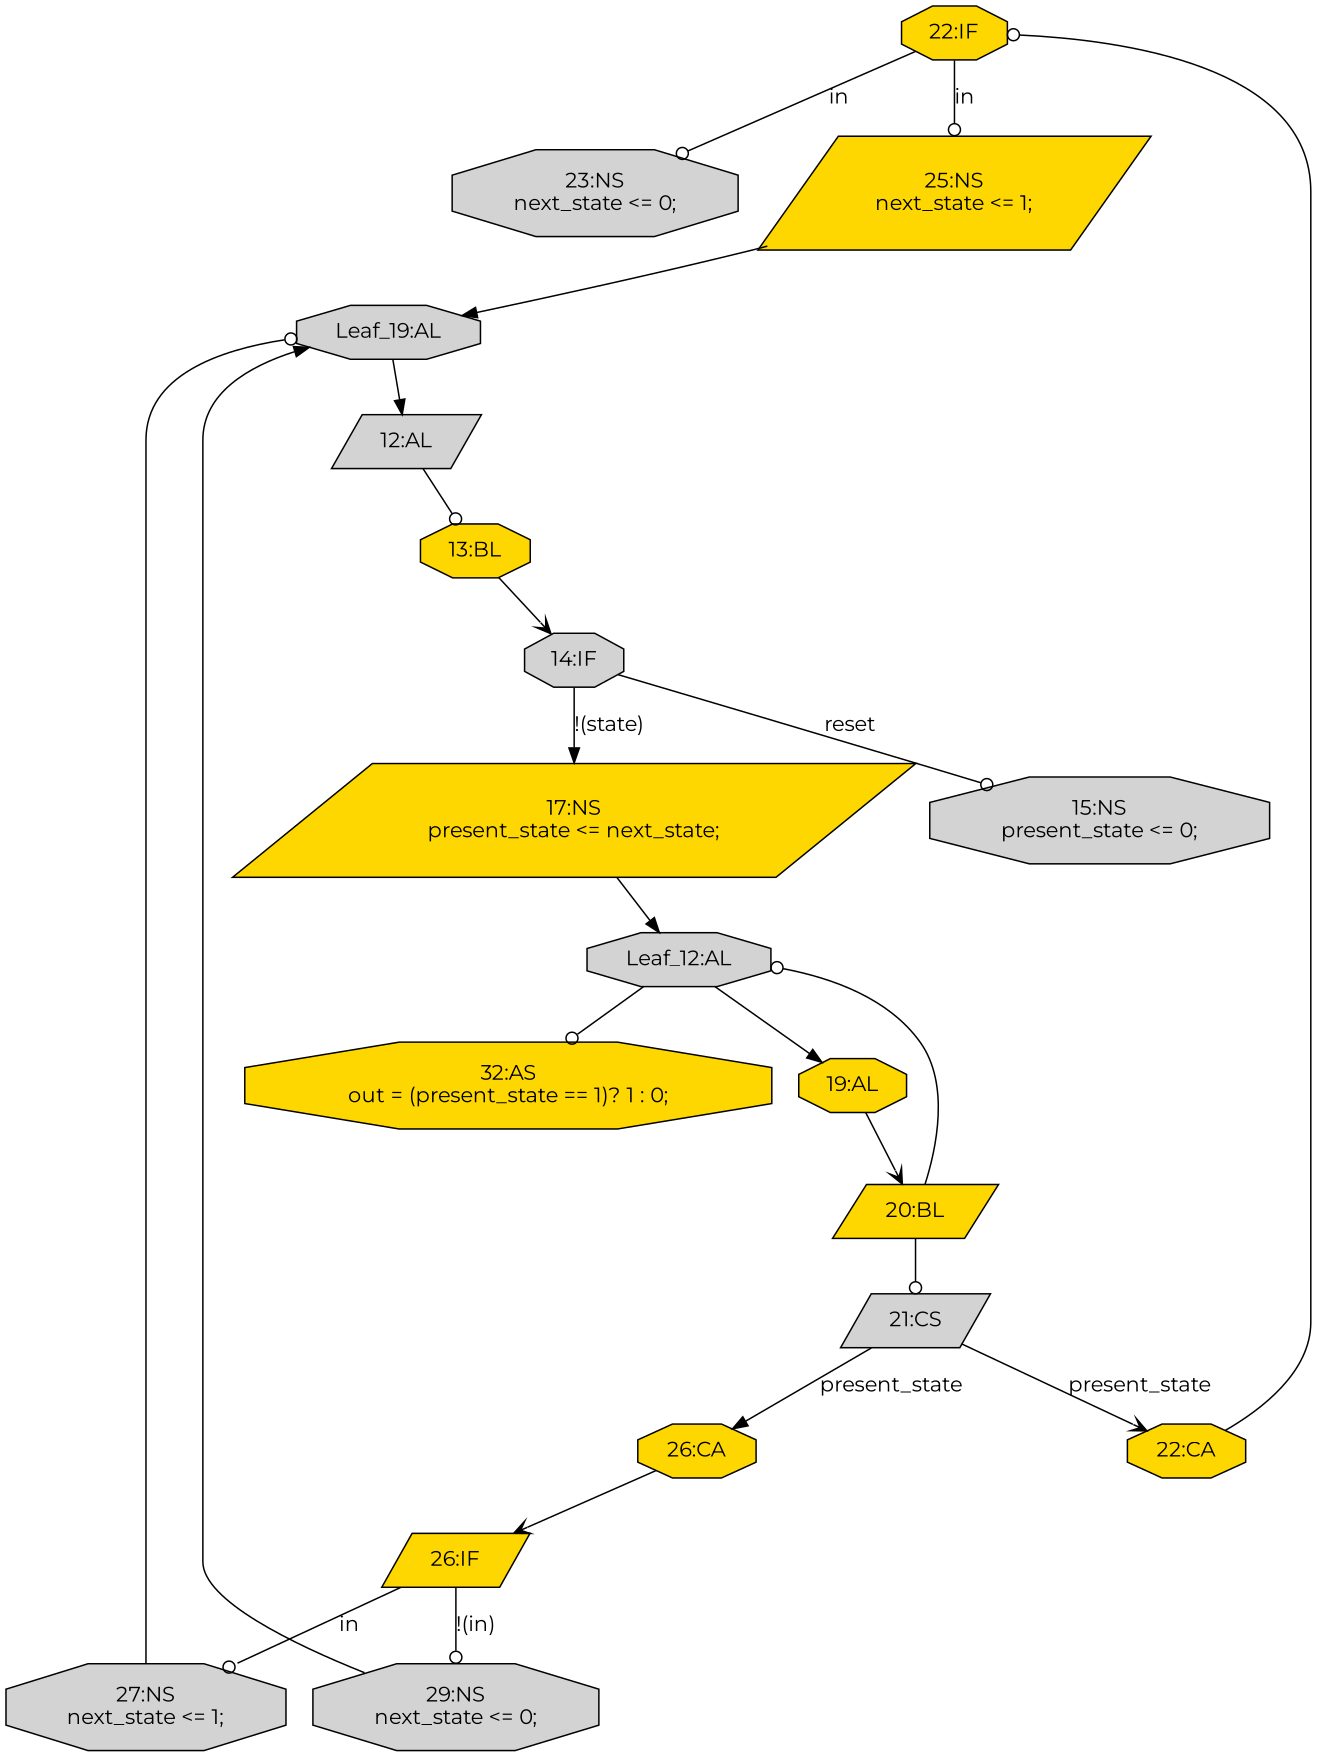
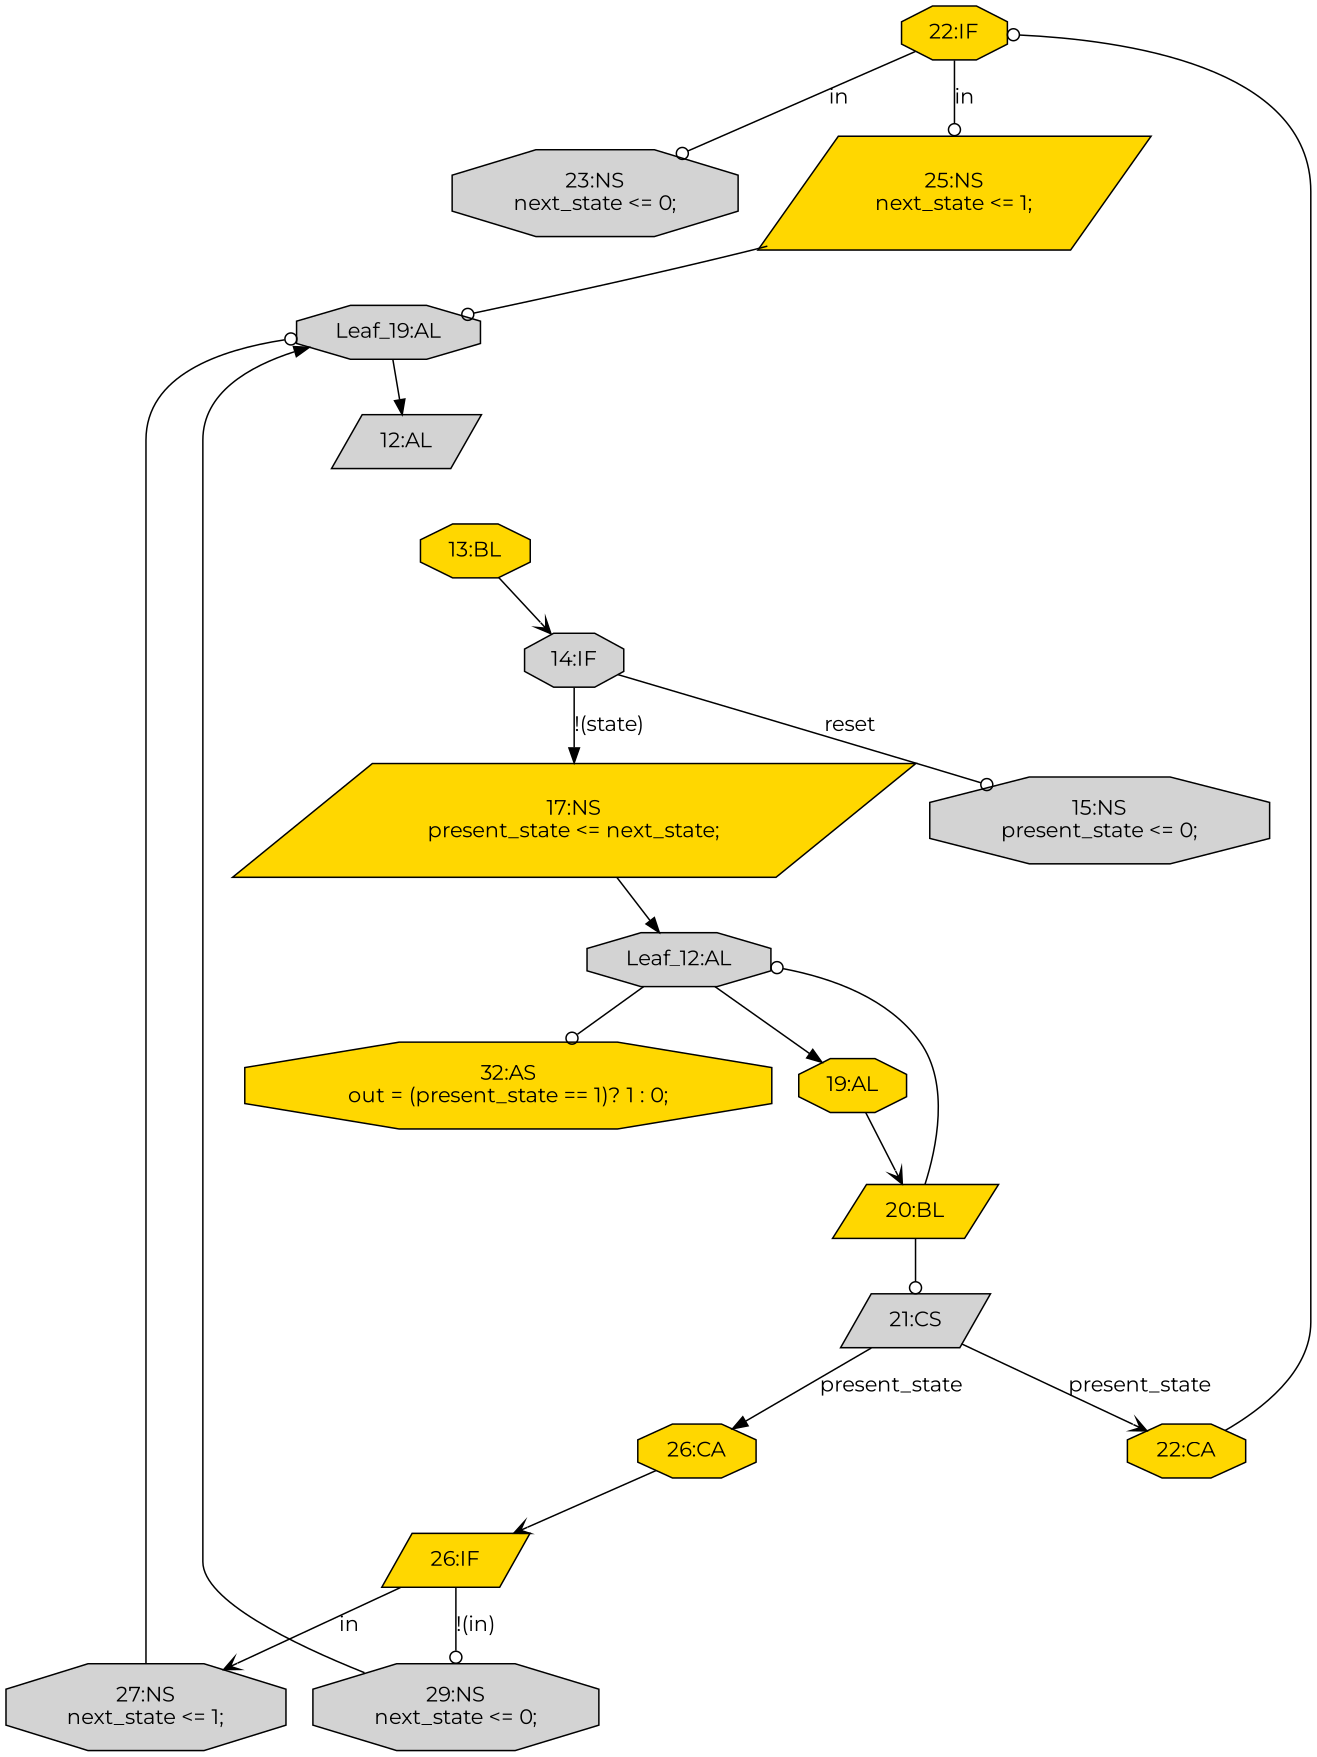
edge "25:NS next_state <= 1;" -> "Leaf_19:AL": arrowhead normal -> odot
edge "12:AL" -> "13:BL": removed
edge "26:IF" -> "27:NS next_state <= 1;": arrowhead odot -> vee
